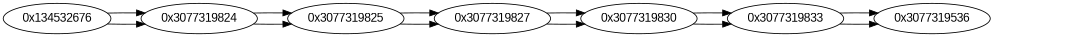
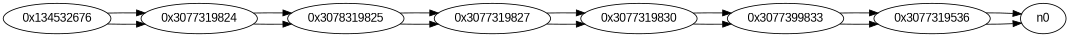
node "0x3077319825": label "0x3077319825" -> "0x3078319825"
node "0x3077319833": label "0x3077319833" -> "0x3077399833"
node "n0": added
